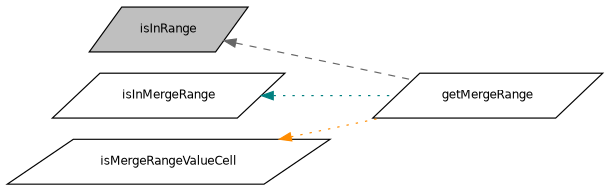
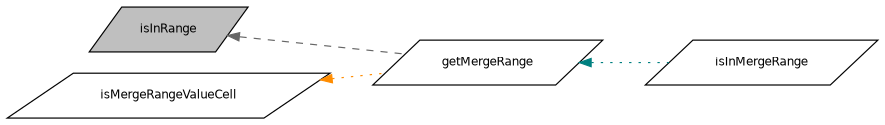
edge "getMergeRange" -> "isInMergeRange": reversed
